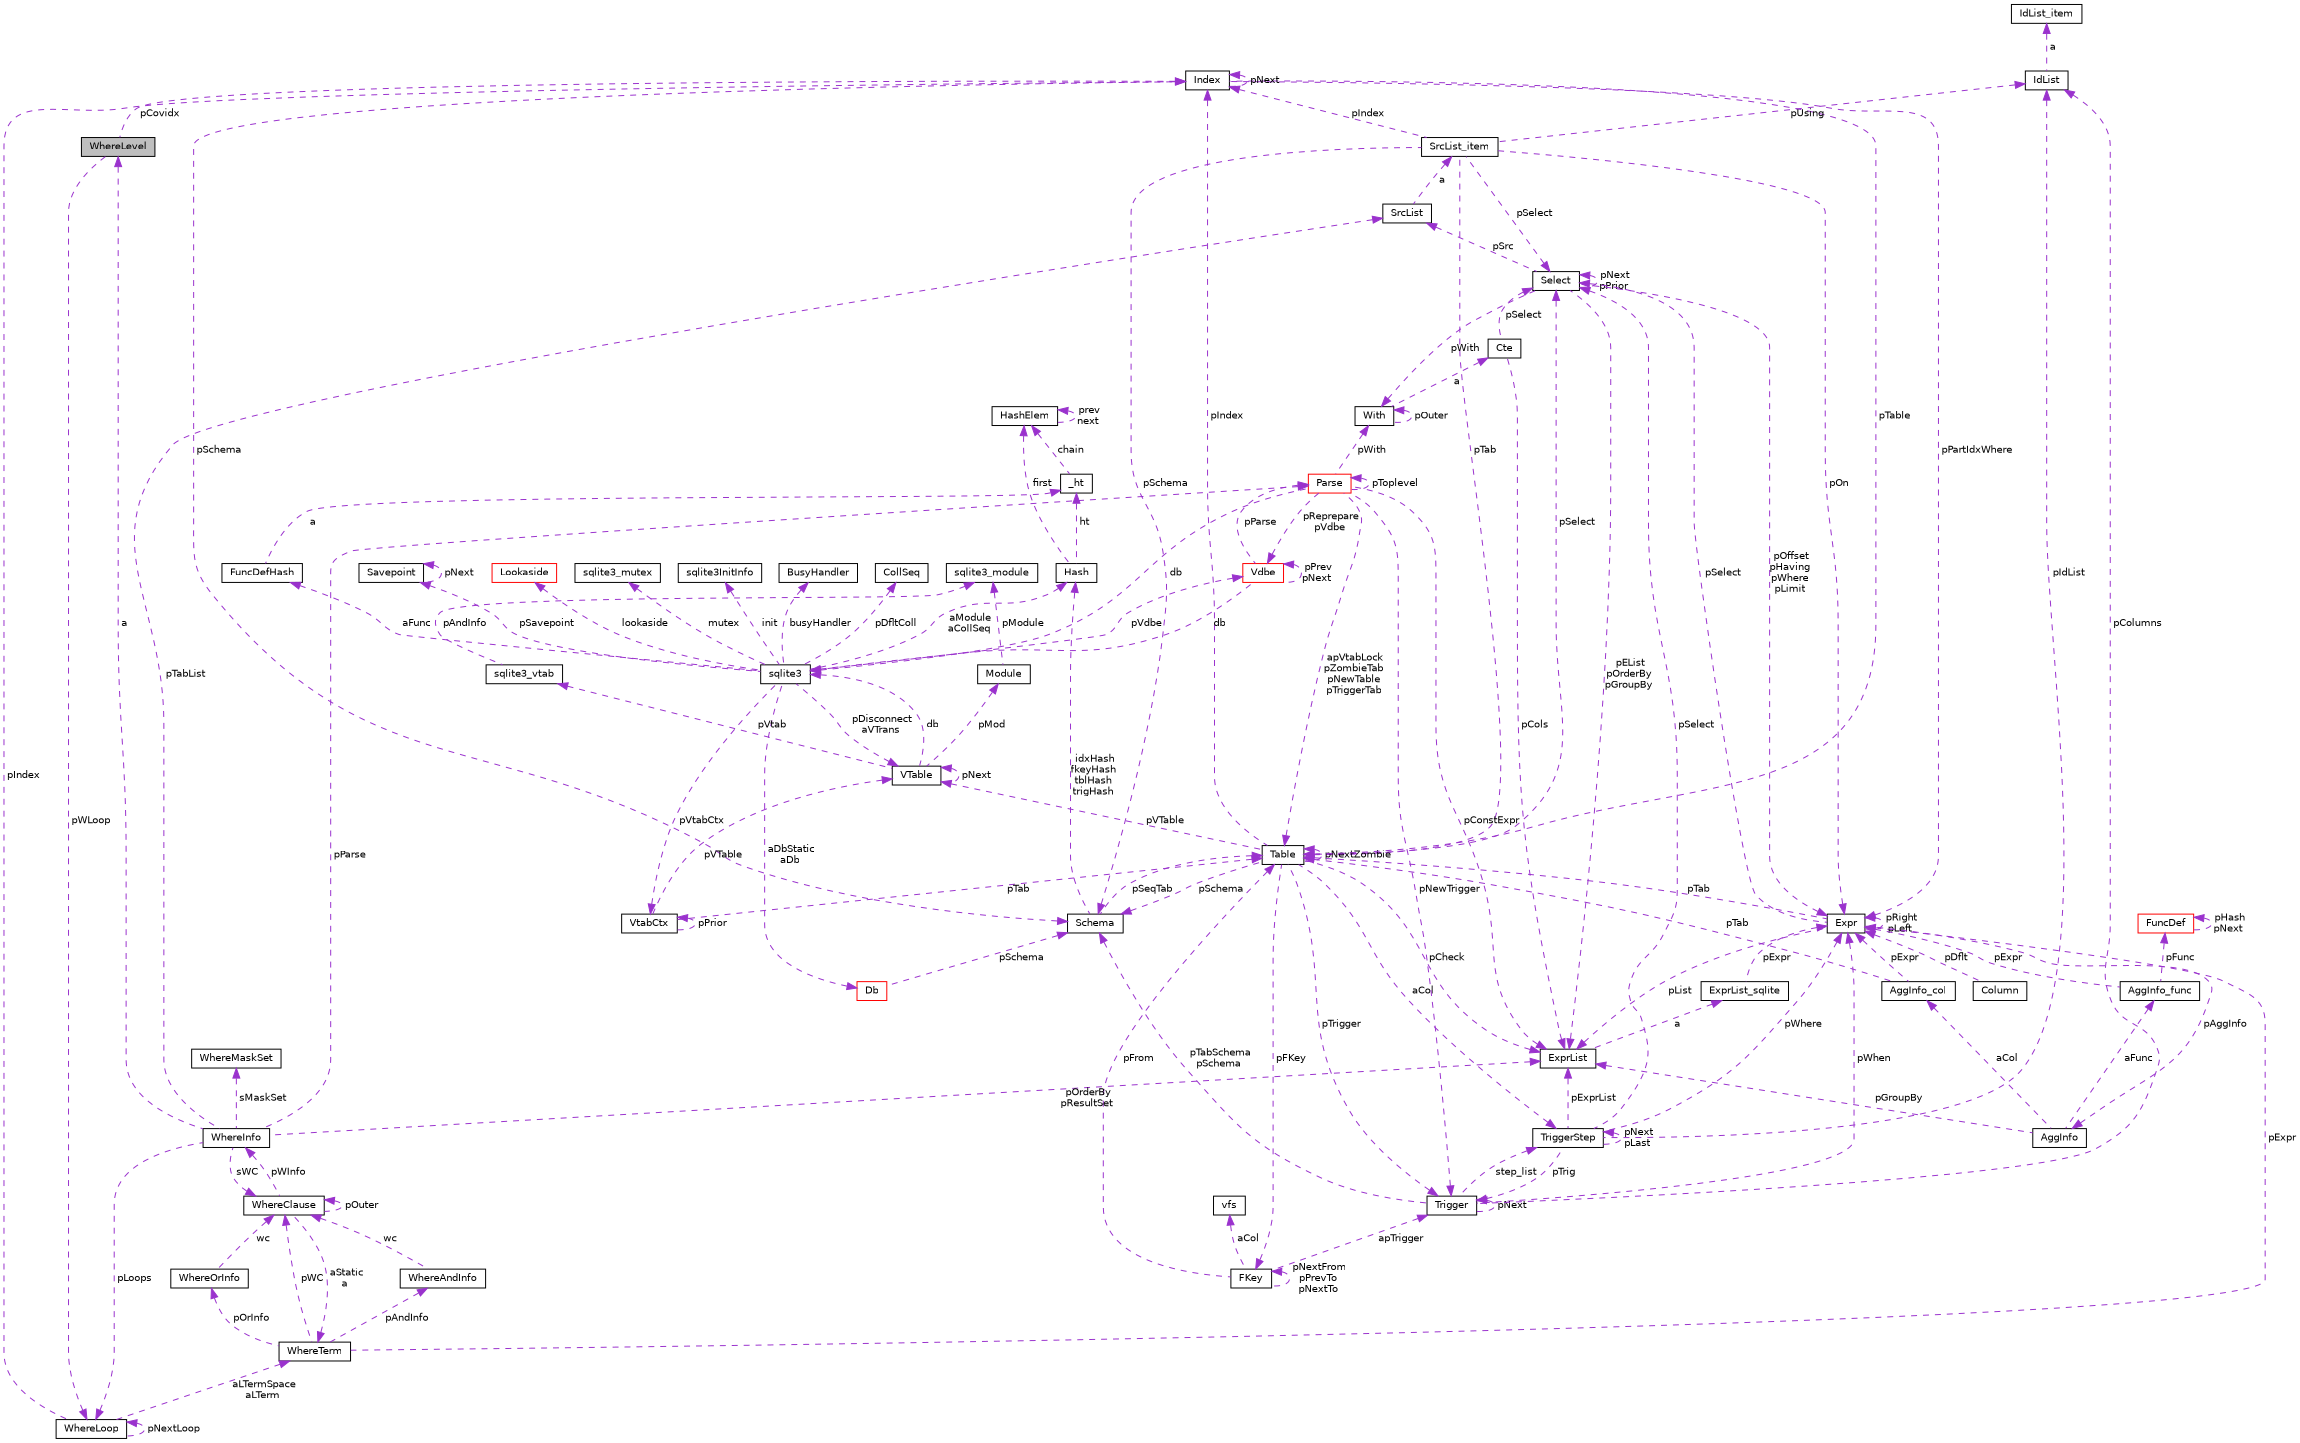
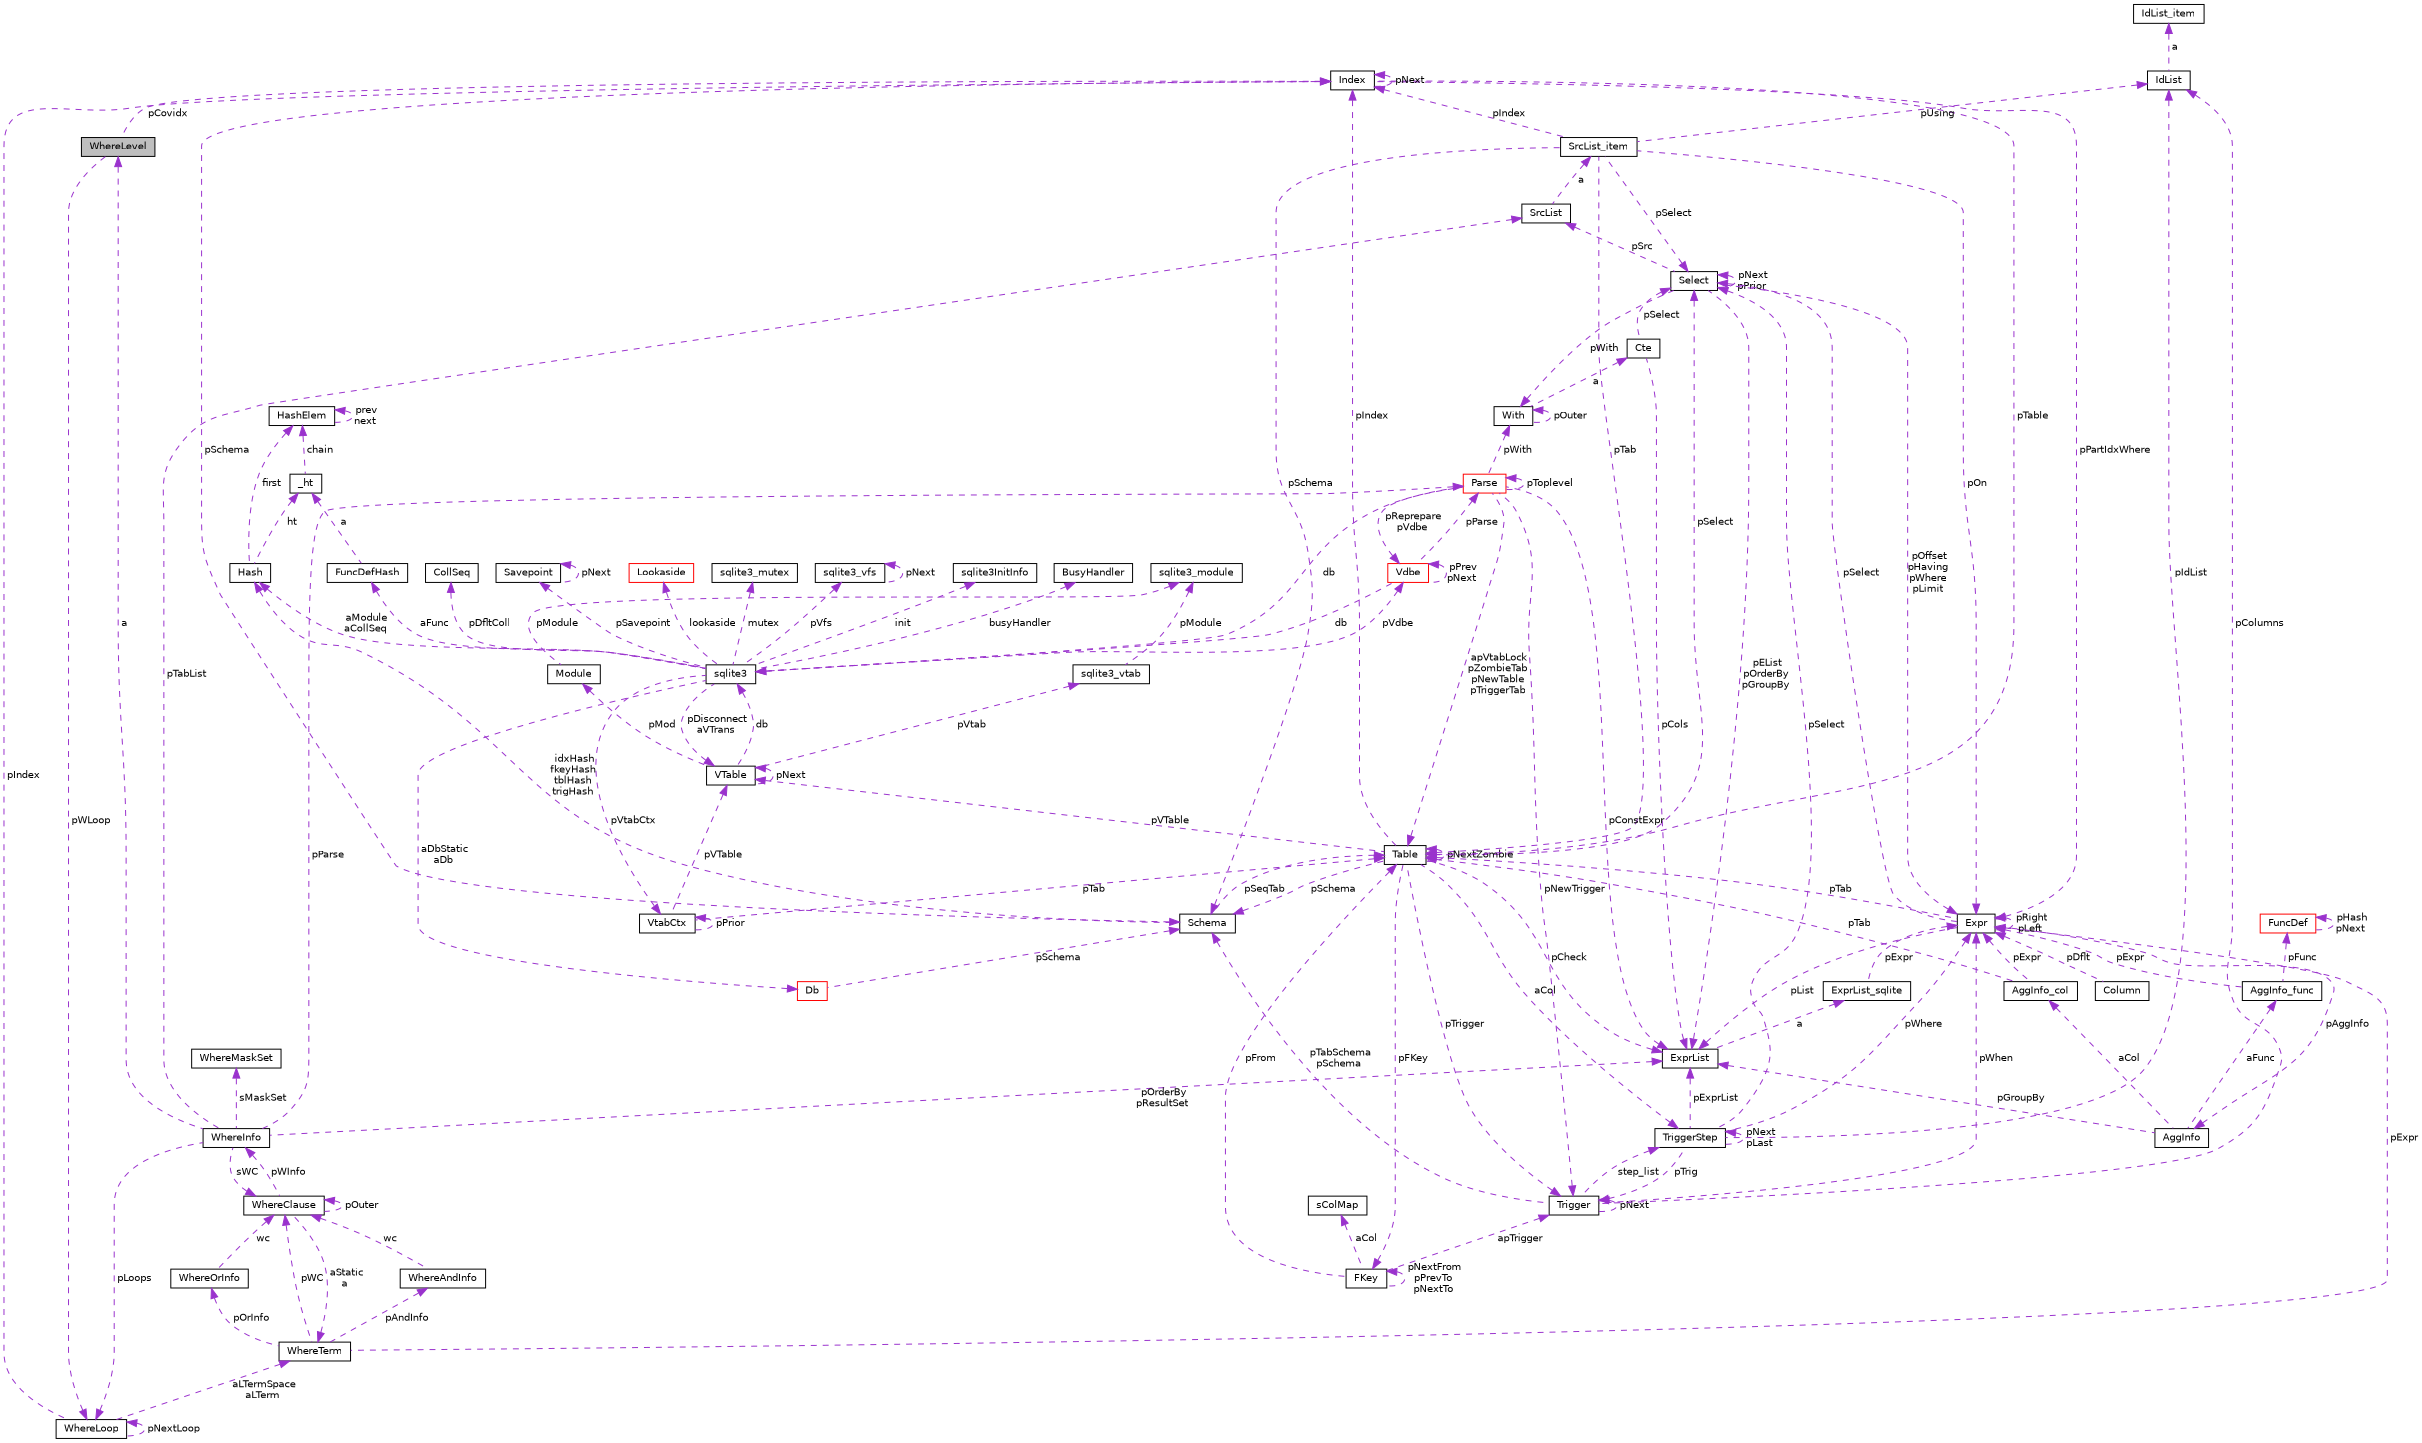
node "sqlite3_vfs": added
edge "sqlite3_vtab" -> "sqlite3_module": label " pAndInfo" -> " pModule"
node "vfs": label "vfs" -> "sColMap"
